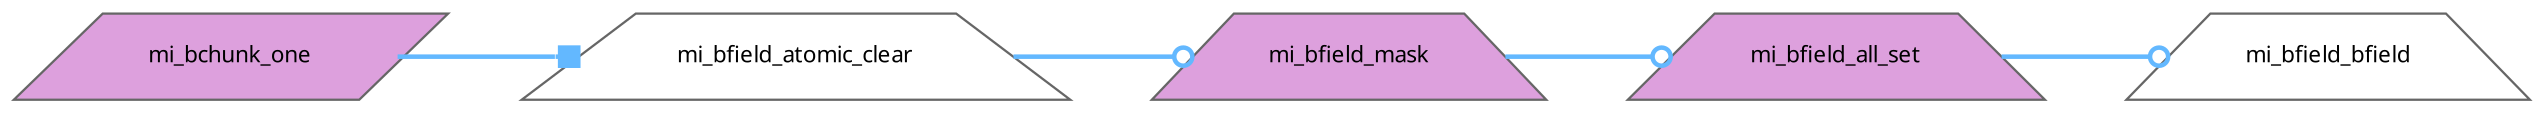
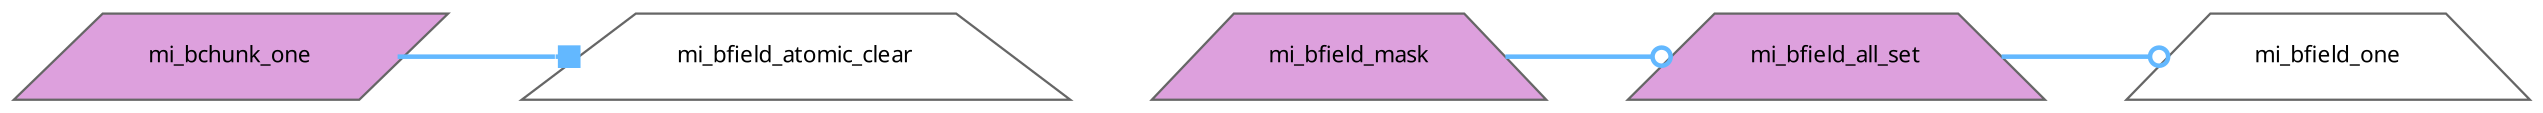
edge "mi_bfield_atomic_clear" -> "mi_bfield_mask": removed
node "mi_bfield_bfield": label "mi_bfield_bfield" -> "mi_bfield_one"
